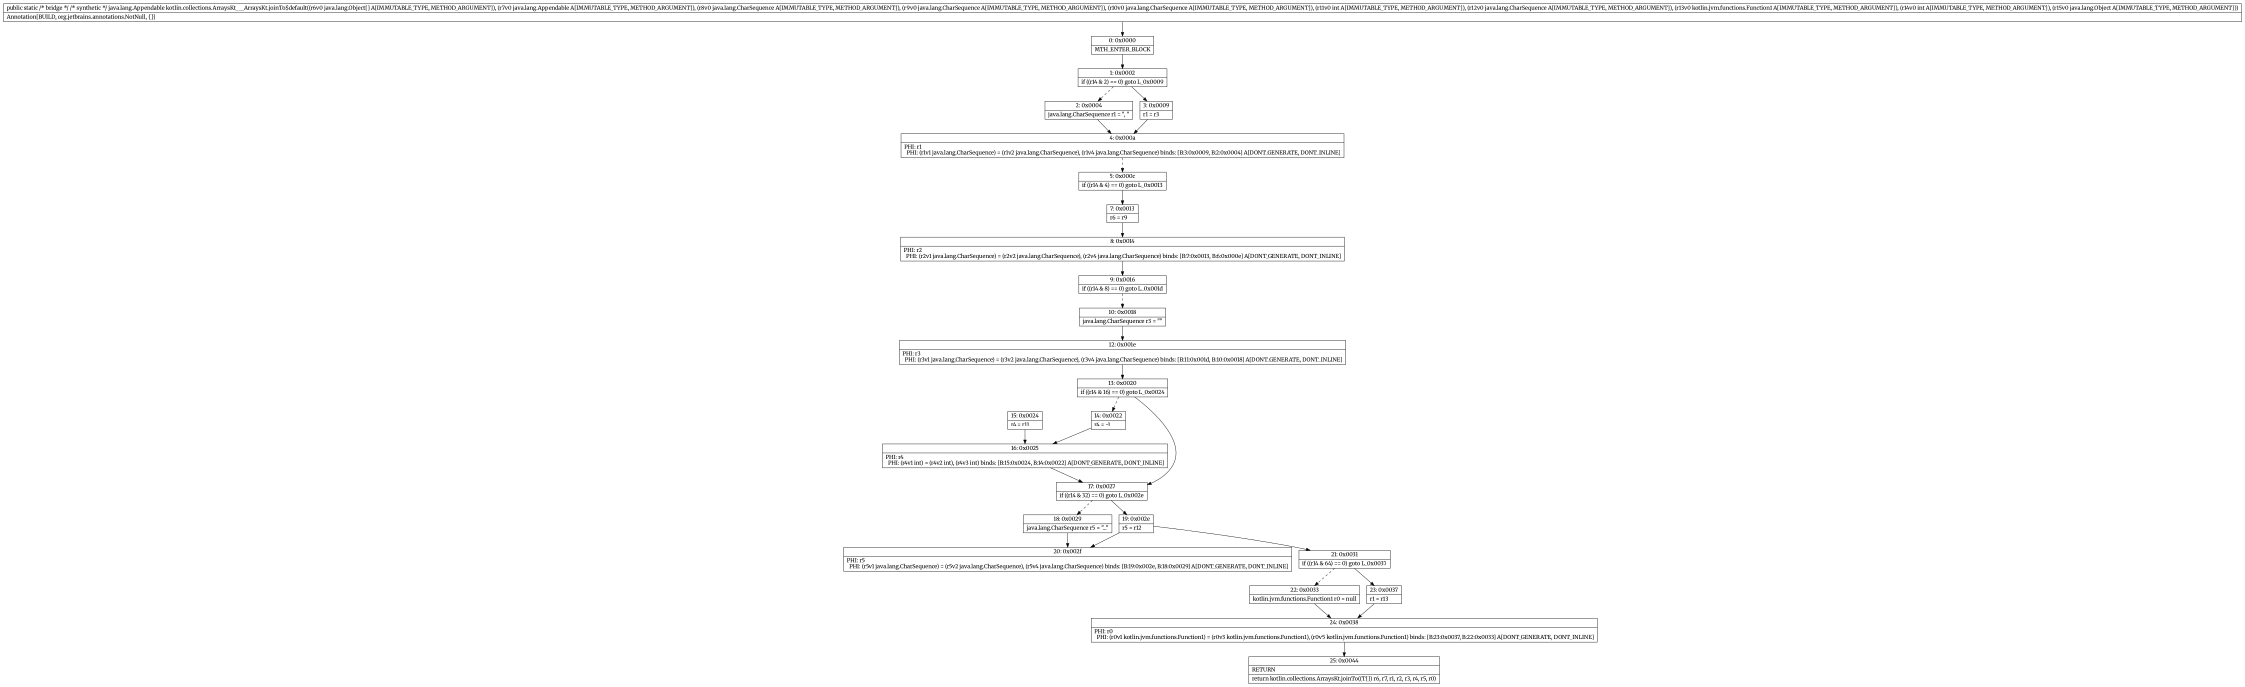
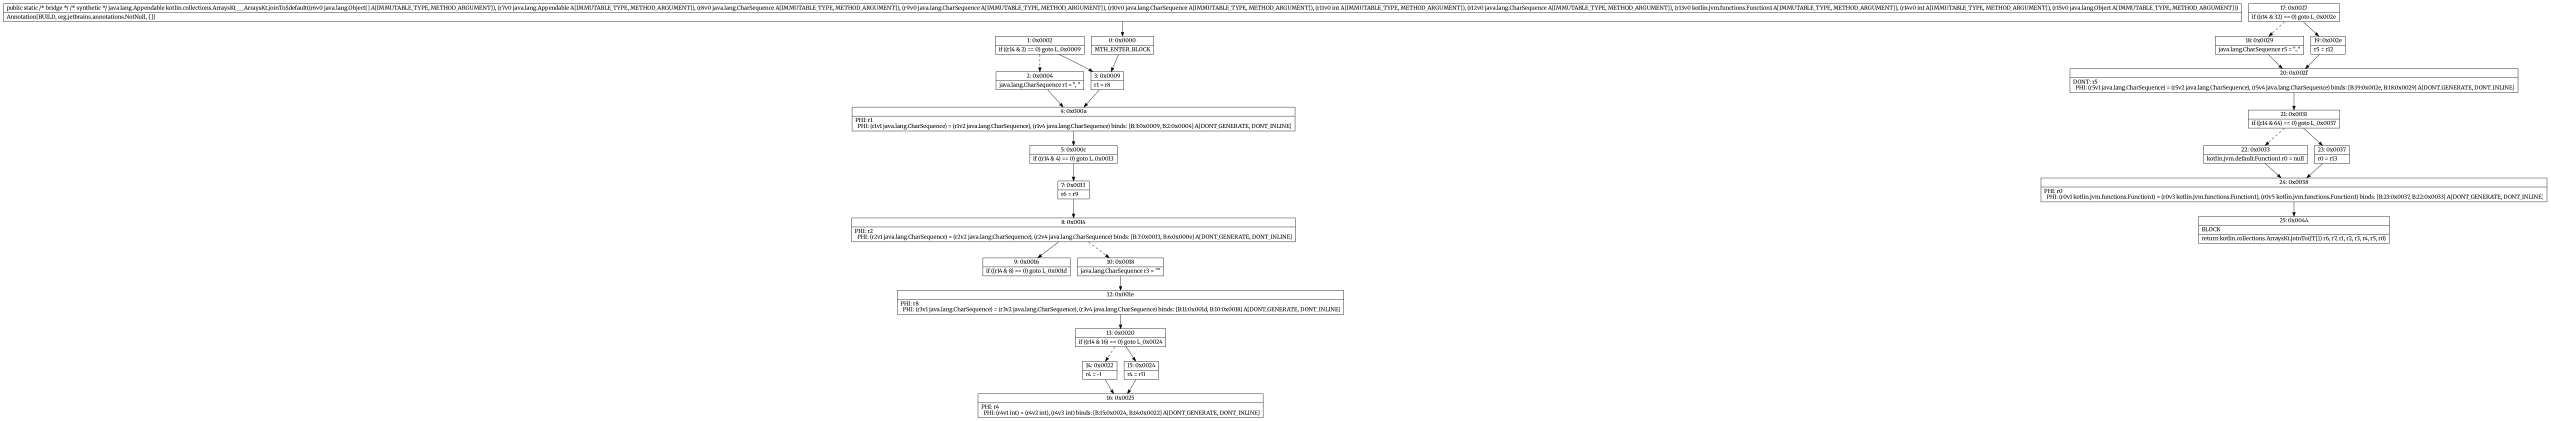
edge "0: 0x0000" -> "1: 0x0002": now "0: 0x0000" -> "3: 0x0009"
node "3: 0x0009": text "r1 = r3" -> "r1 = r8"
edge "4: 0x000a" -> "5: 0x000c": style dashed -> solid
edge "9: 0x0016" -> "10: 0x0018": now "8: 0x0014" -> "10: 0x0018"
node "12: 0x001e": text "PHI: r3" -> "PHI: r8"
edge "13: 0x0020" -> "17: 0x0027": now "13: 0x0020" -> "15: 0x0024"
edge "16: 0x0025" -> "17: 0x0027": removed
edge "19: 0x002e" -> "21: 0x0031": now "20: 0x002f" -> "21: 0x0031"
node "20: 0x002f": text "PHI: r5" -> "DONT: r5"
node "22: 0x0033": text "kotlin.jvm.functions.Function1 r0 = null" -> "kotlin.jvm.default.Function1 r0 = null"
node "23: 0x0037": text "r1 = r13" -> "r0 = r13"
node "25: 0x0044": text "RETURN" -> "BLOCK"
